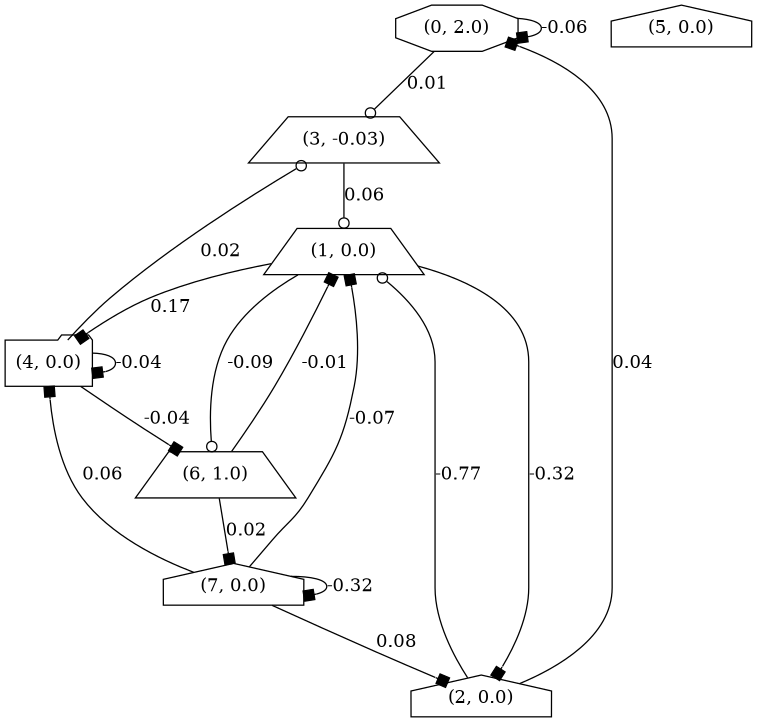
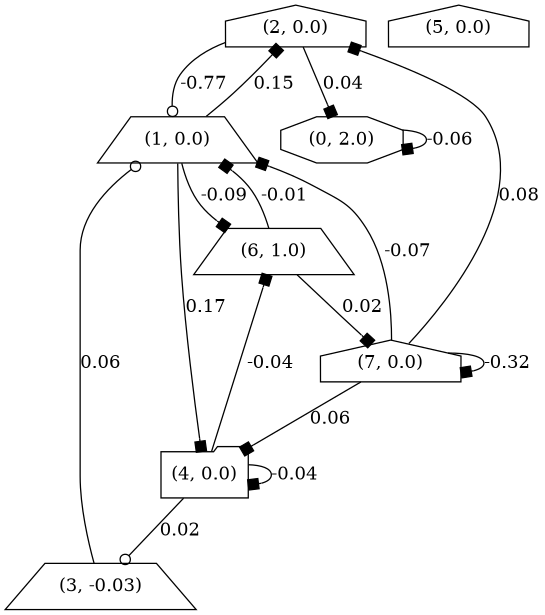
edge "(0, 2.0)" -> "(3, -0.03)": removed, label "0.01"
edge "(1, 0.0)" -> "(6, 1.0)": arrowhead odot -> box
edge "(1, 0.0)" -> "(2, 0.0)": label "-0.32" -> "0.15"
